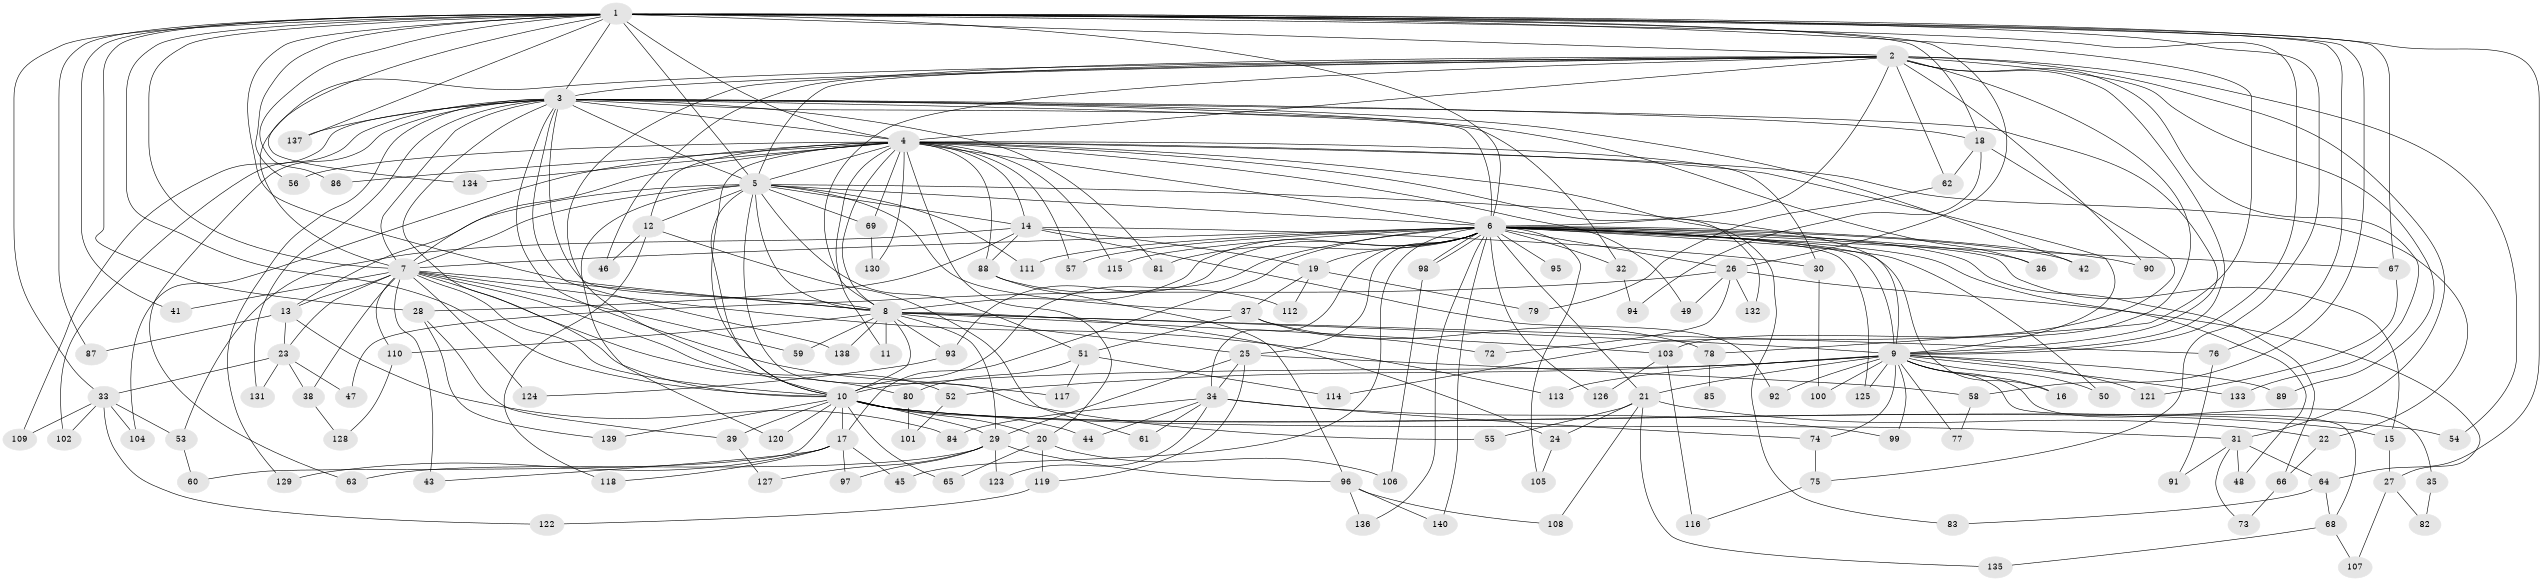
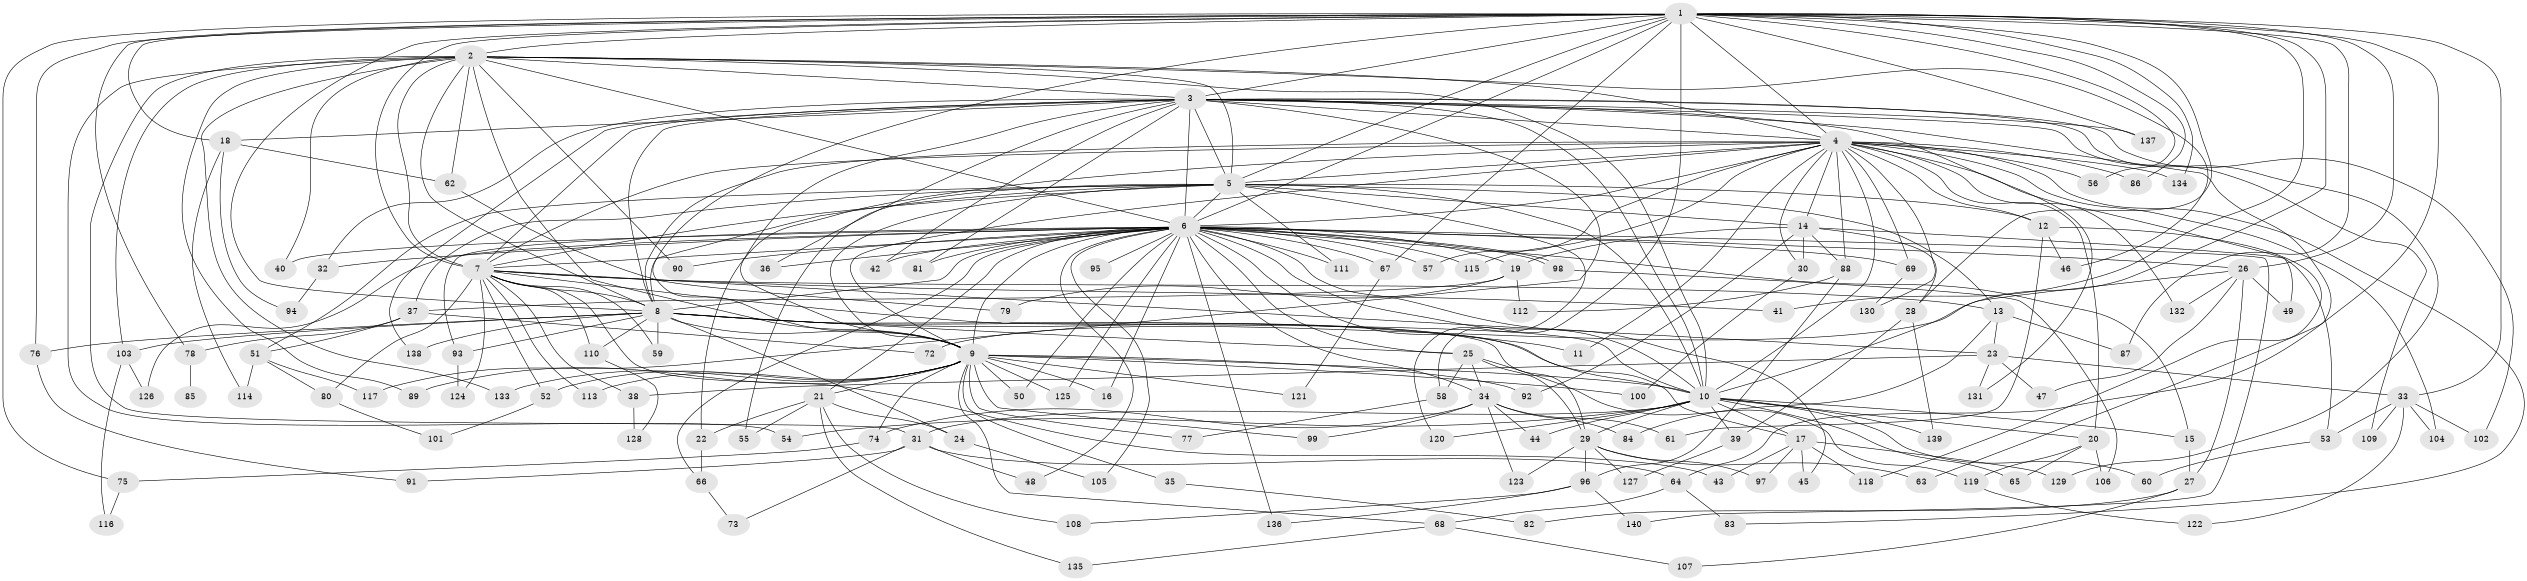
edge "5" -- "69": now "6" -- "69"
node "40": added
